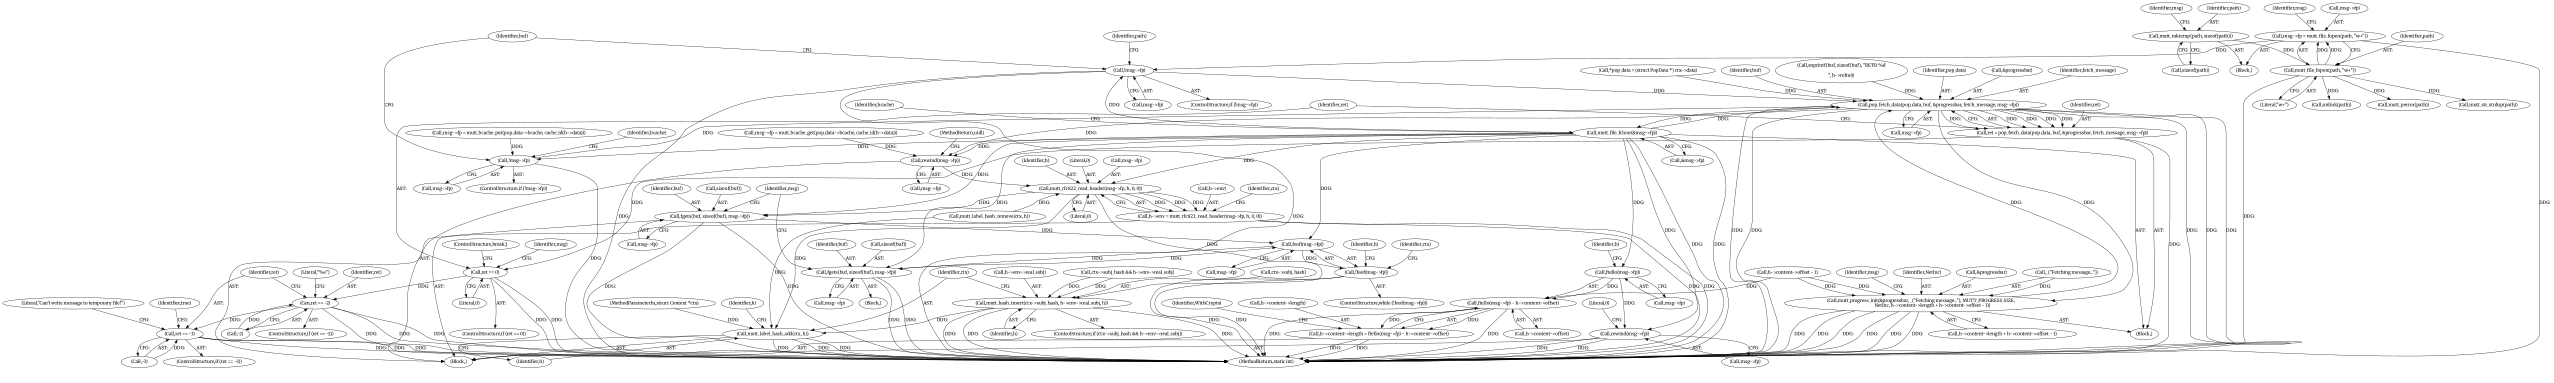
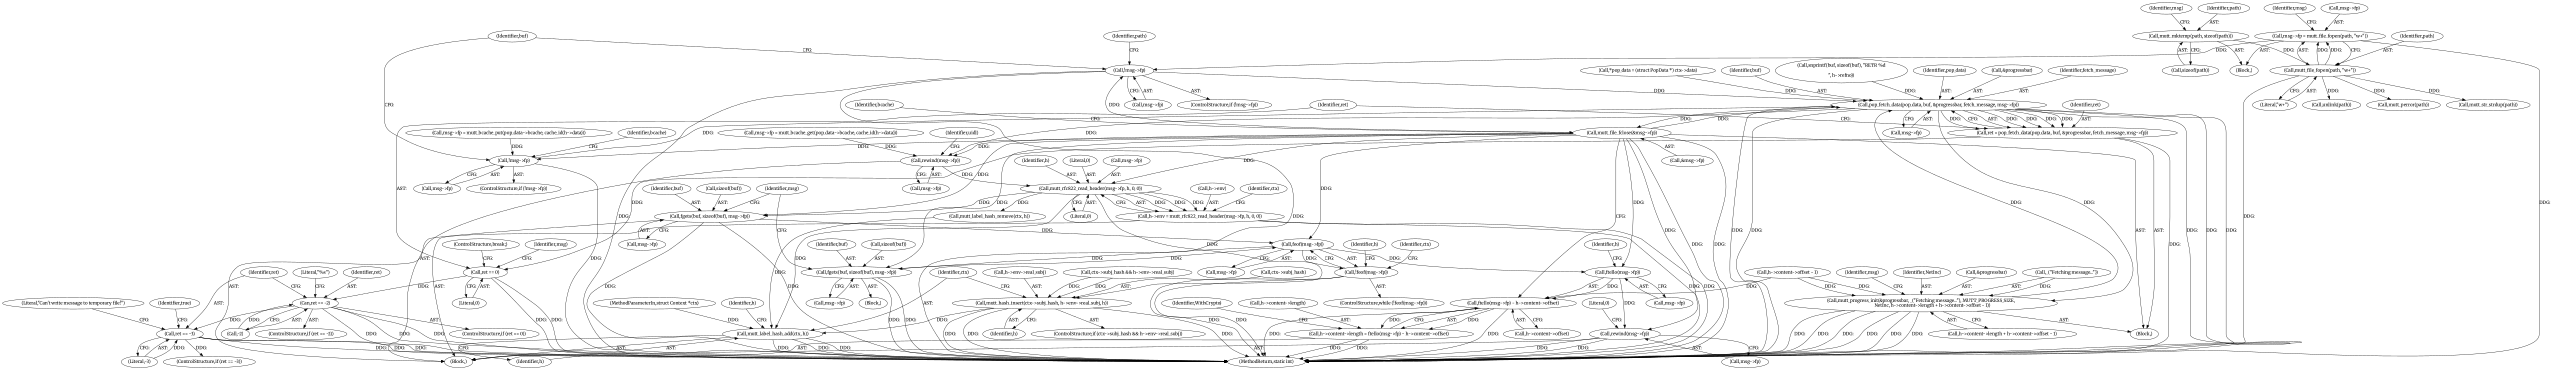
edge "(Call,sizeof(path))" -> "(Call,mutt_mktemp(path, sizeof(path)))": label "CFG: " -> "AST: "
node "(MethodReturn,uidl)": label "(MethodReturn,uidl)" -> "(Identifier,uidl)"
edge "(Call,mutt_file_fclose(&msg->fp))" -> "(Call,&msg->fp)": now "(Call,mutt_file_fclose(&msg->fp))" -> "(Call,ftello(msg->fp) - h->content->offset)"
edge "(Call,mutt_label_hash_remove(ctx, h))" -> "(Call,mutt_rfc822_read_header(msg->fp, h, 0, 0))": reversed
edge "(Call,!feof(msg->fp))" -> "(Call,feof(msg->fp))": label "AST: " -> "CFG: "
edge "(Call,feof(msg->fp))" -> "(Call,ftello(msg->fp))": added, label "DDG:"
edge "(Call,ret == 0)" -> "(ControlStructure,if (ret == 0))": now "(Can,ret == -2)" -> "(ControlStructure,if (ret == 0))"
edge "(Call,ftello(msg->fp) - h->content->offset)" -> "(Call,h->content->offset)": label "AST: " -> "CFG: "
edge "(Call,ret == -3)" -> "(ControlStructure,if (ret == -3))": label "AST: " -> "DDG: "
node "(Call,-3)": label "(Call,-3)" -> "(Literal,-3)"
